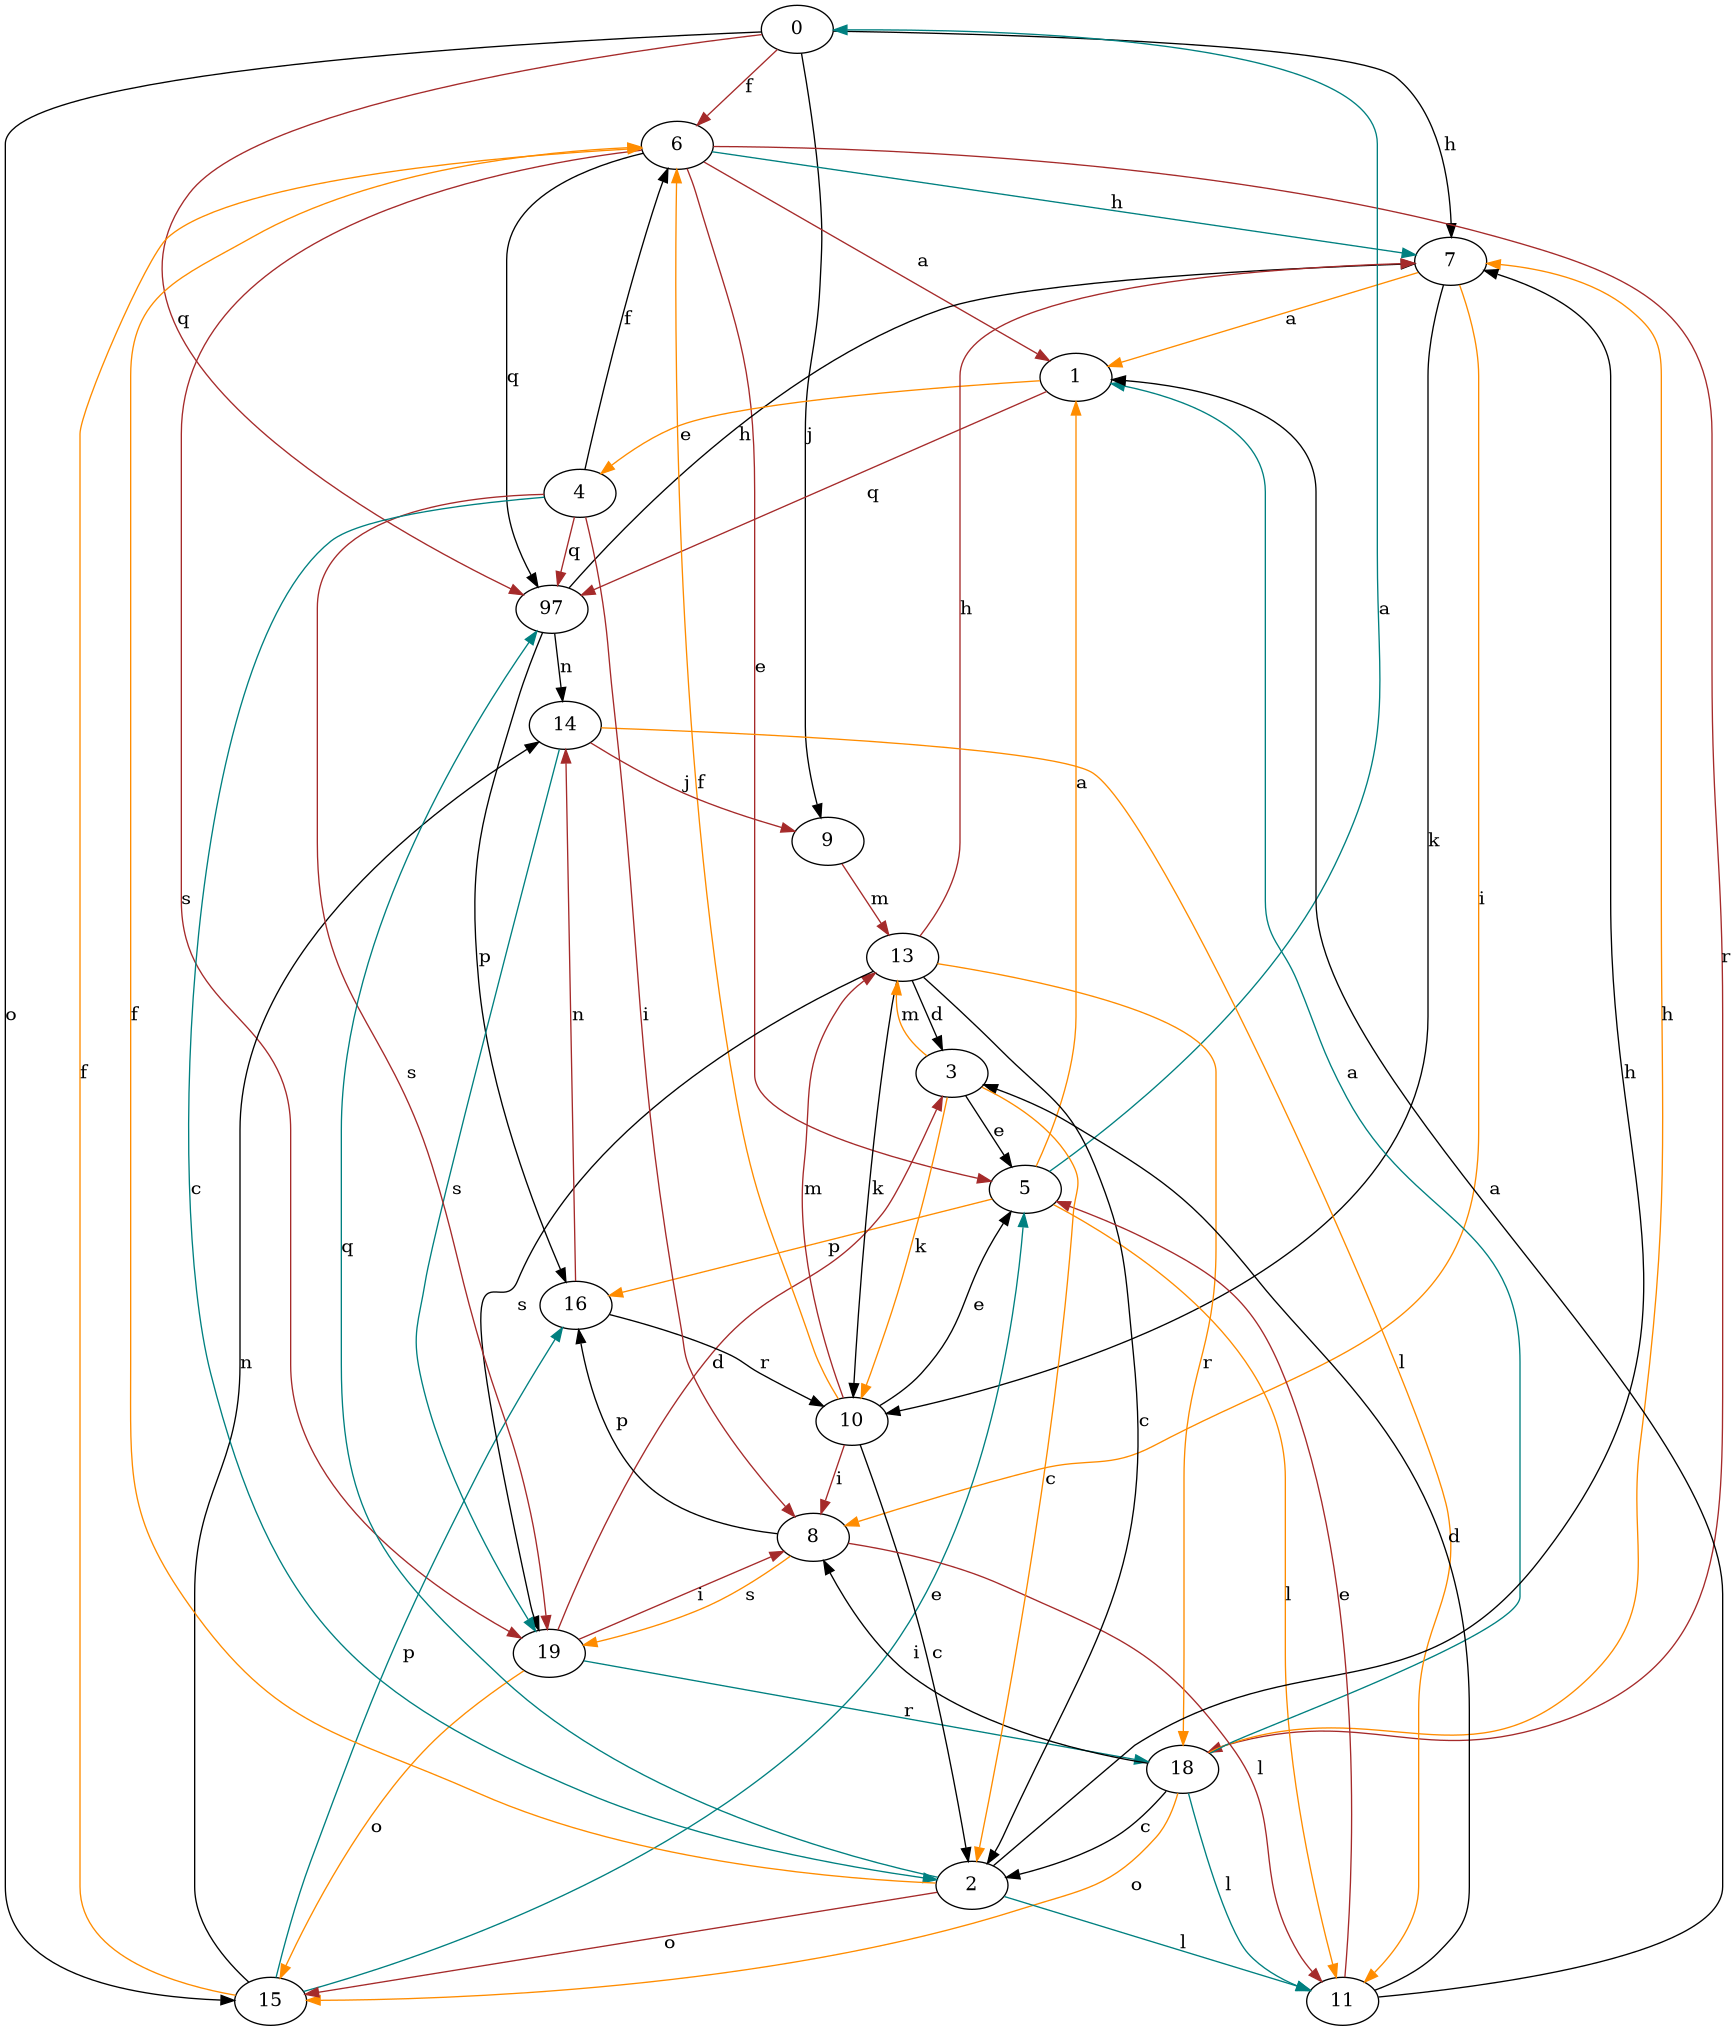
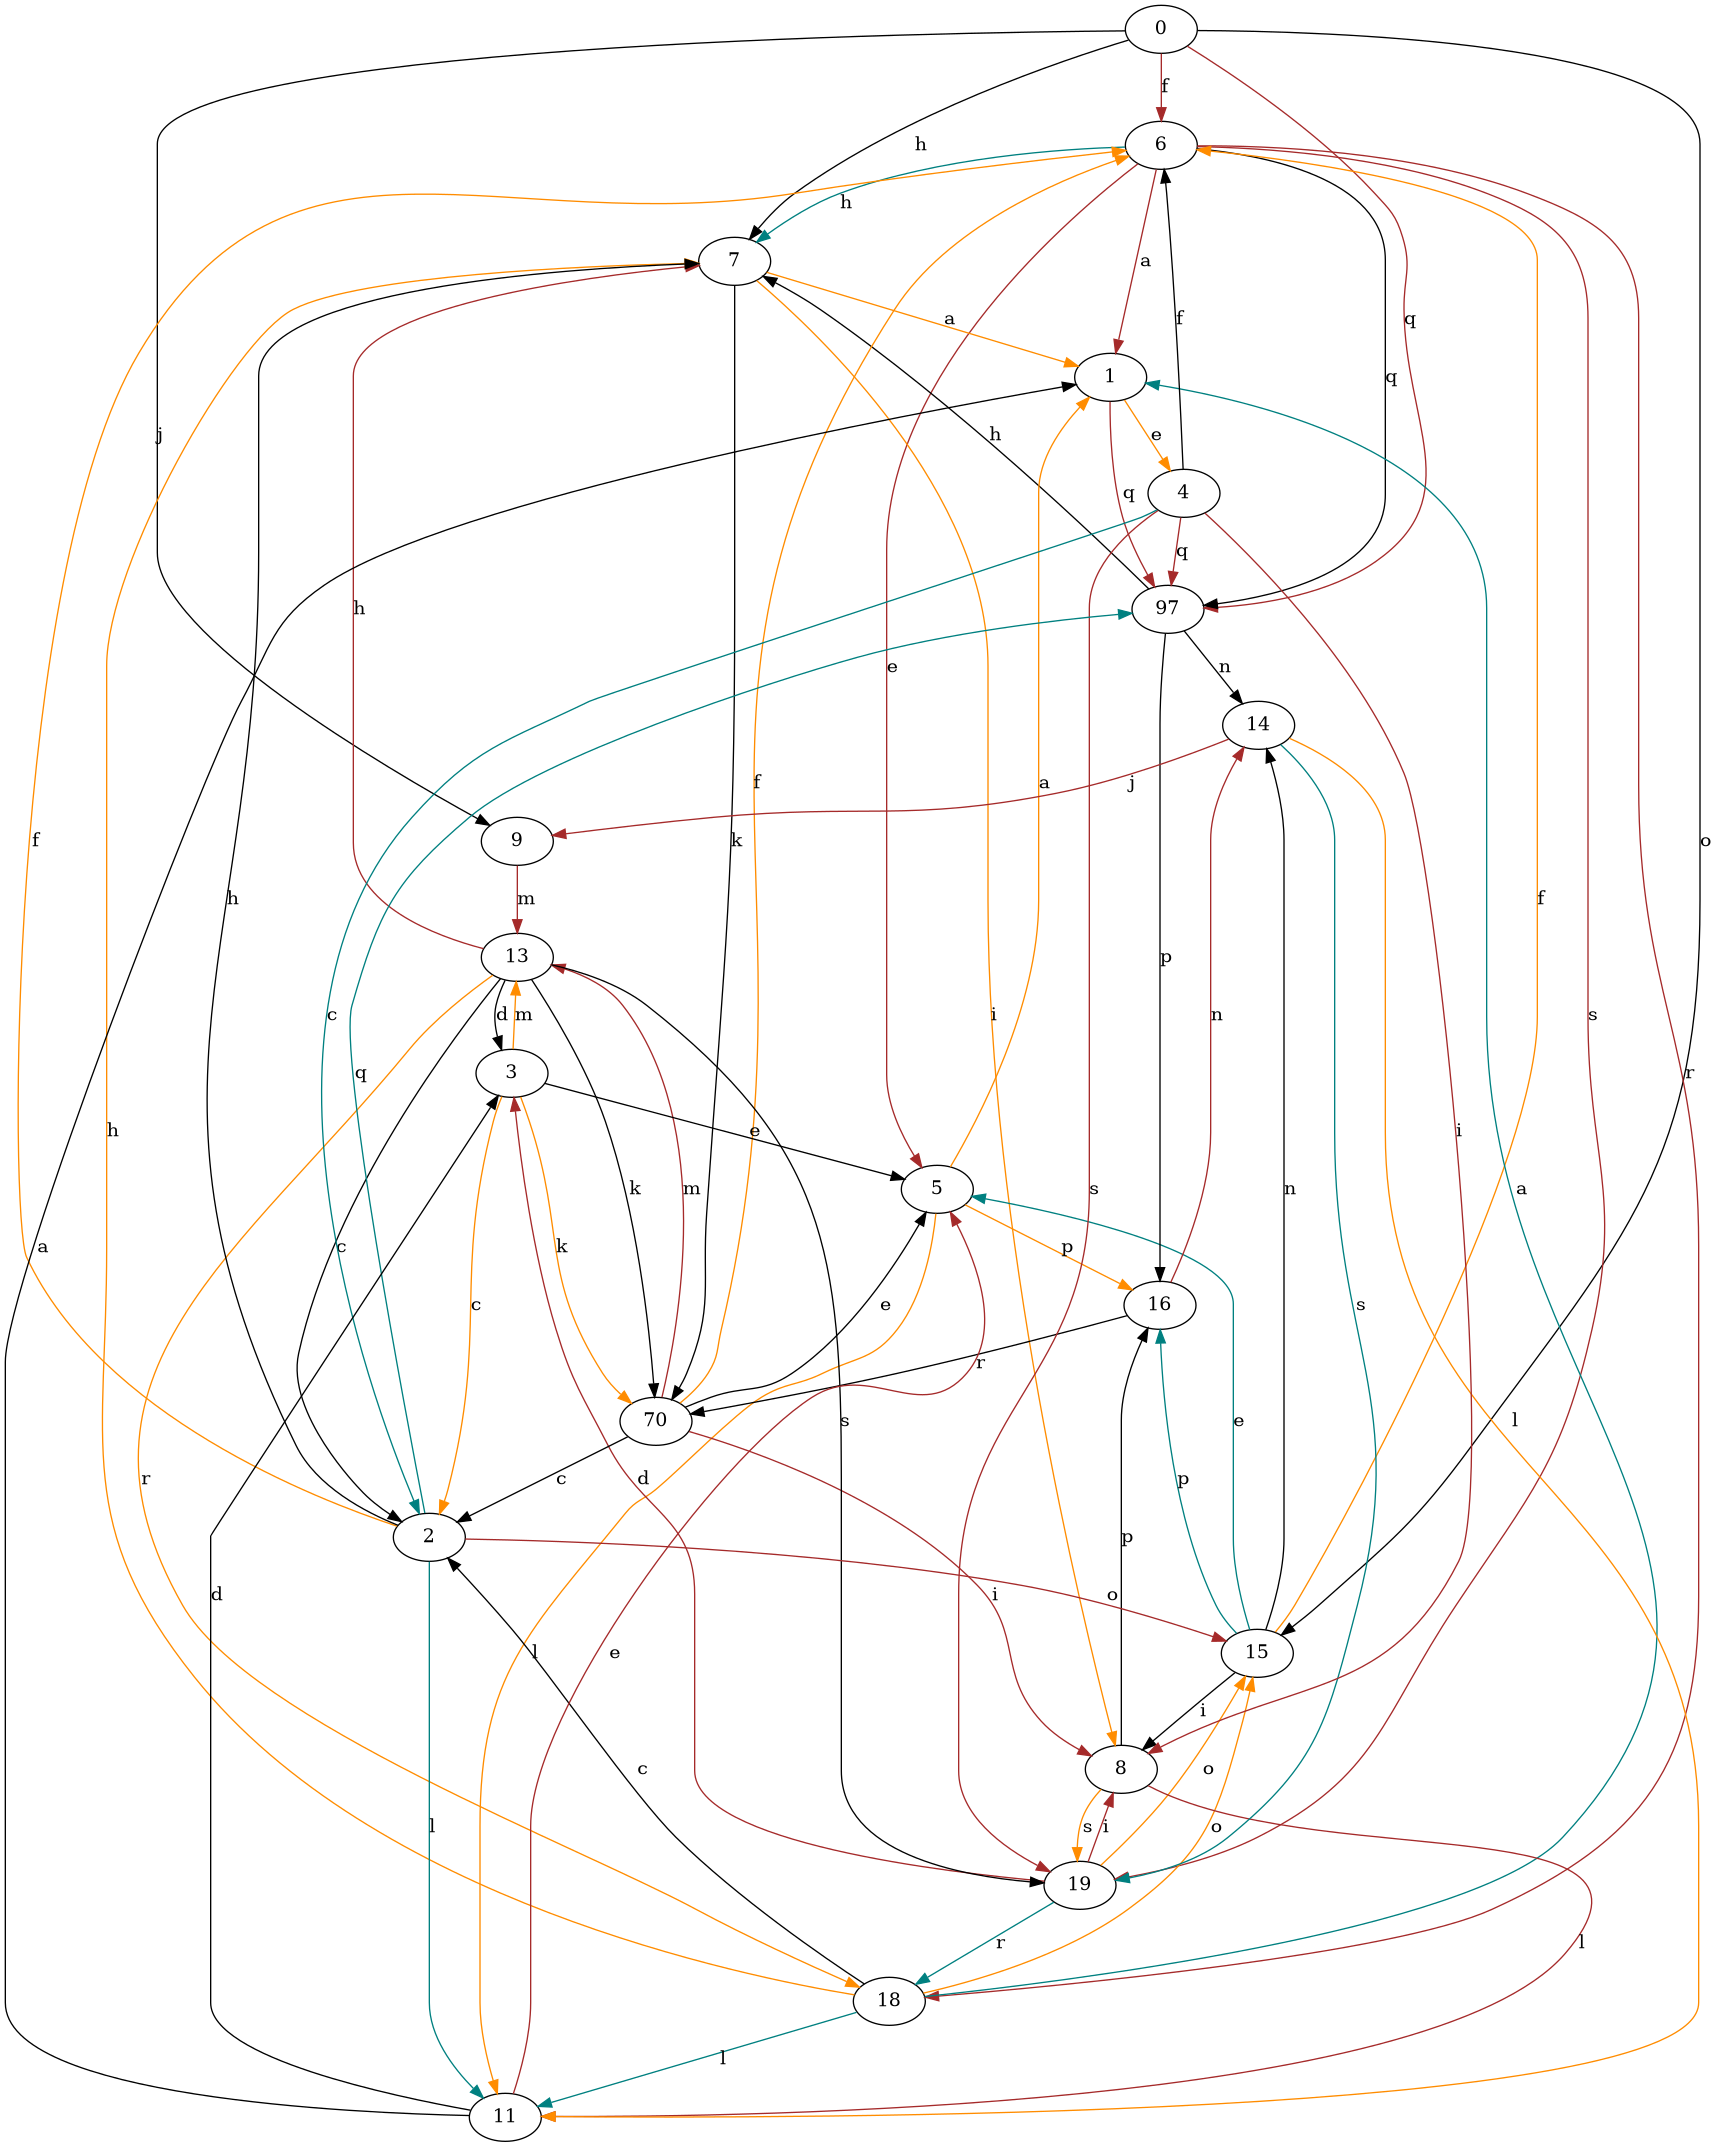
edge "5" -> "0": removed, label "a"
node "10": label "10" -> "70"
edge "18" -> "8": now "15" -> "8"
